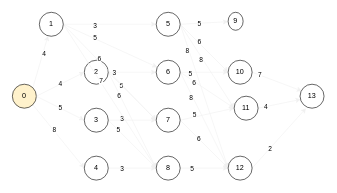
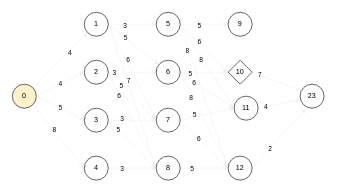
node "9": size 15x18 -> 24x24
node "1": moved (51, 24) -> (96, 24)
node "10": shape ellipse -> diamond
node "13": label "13" -> "23"
